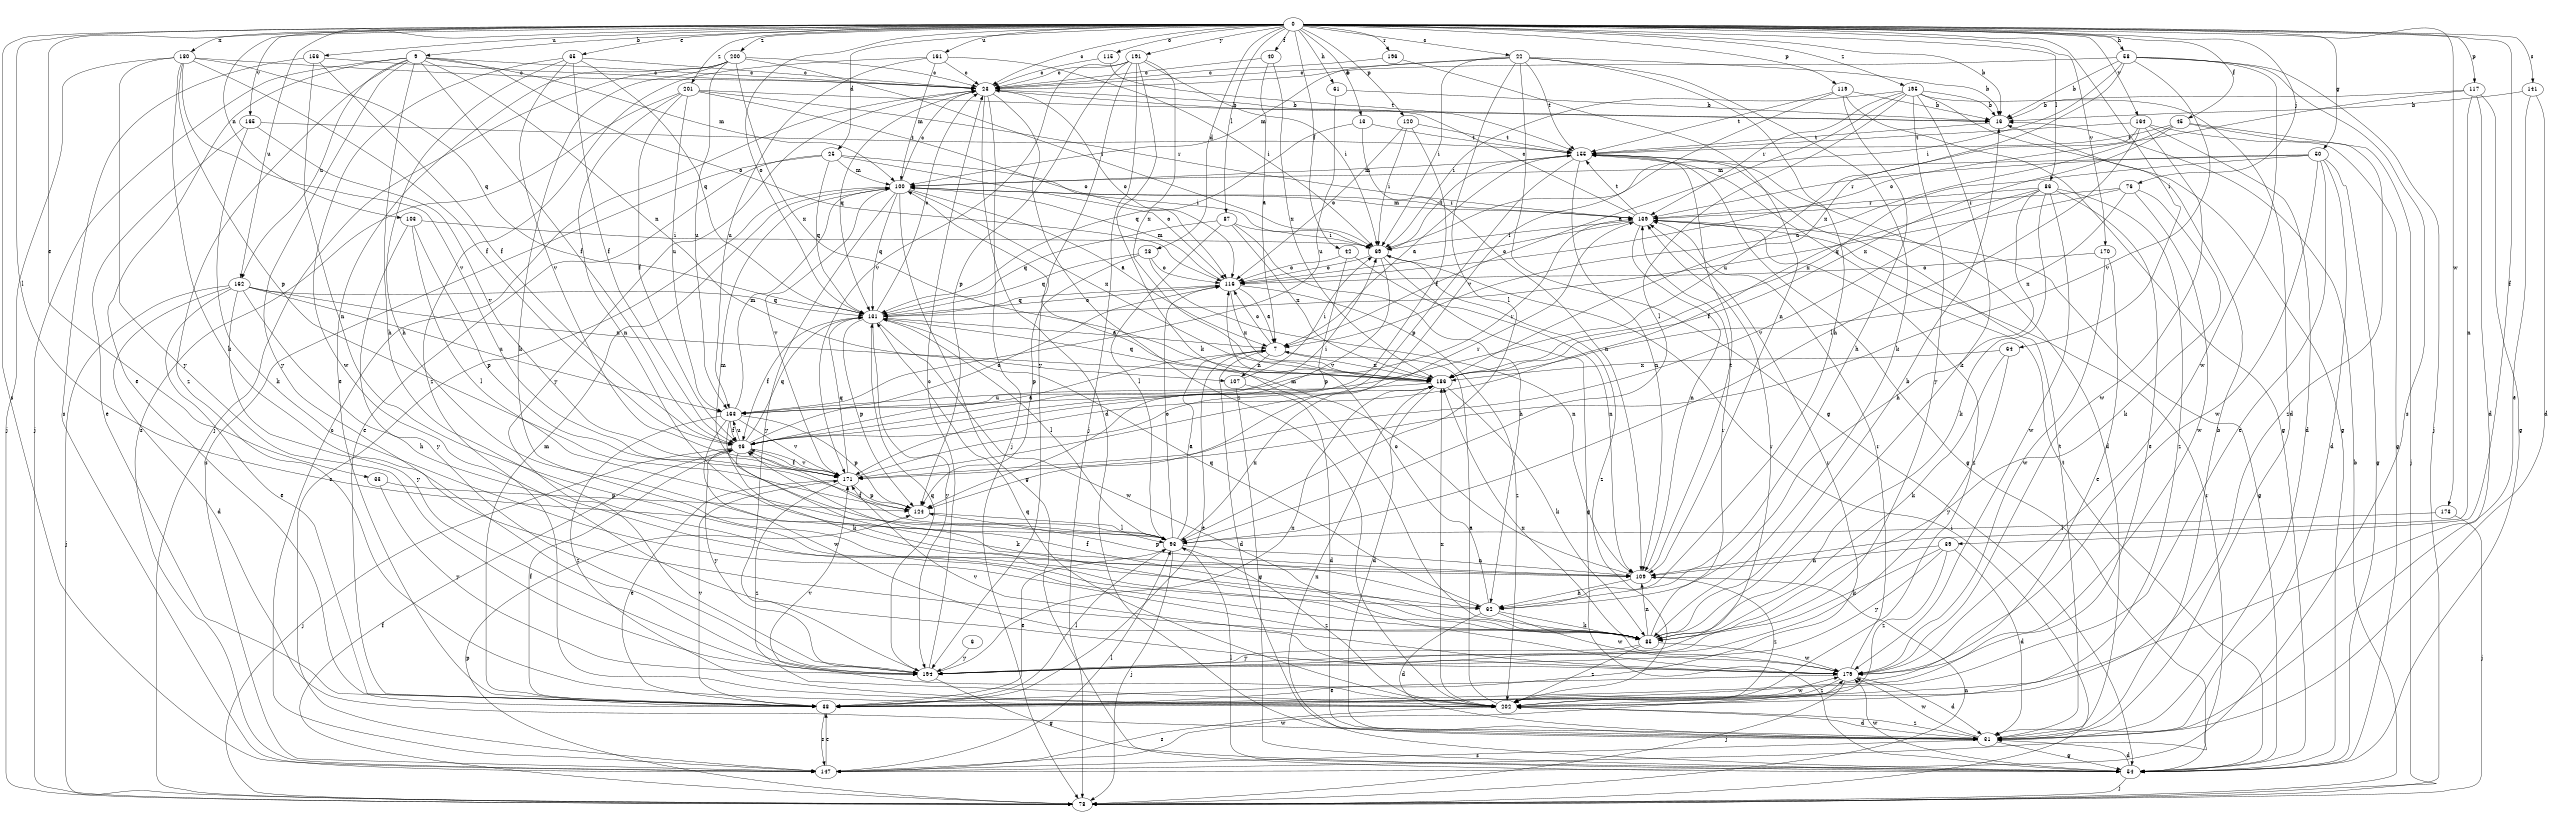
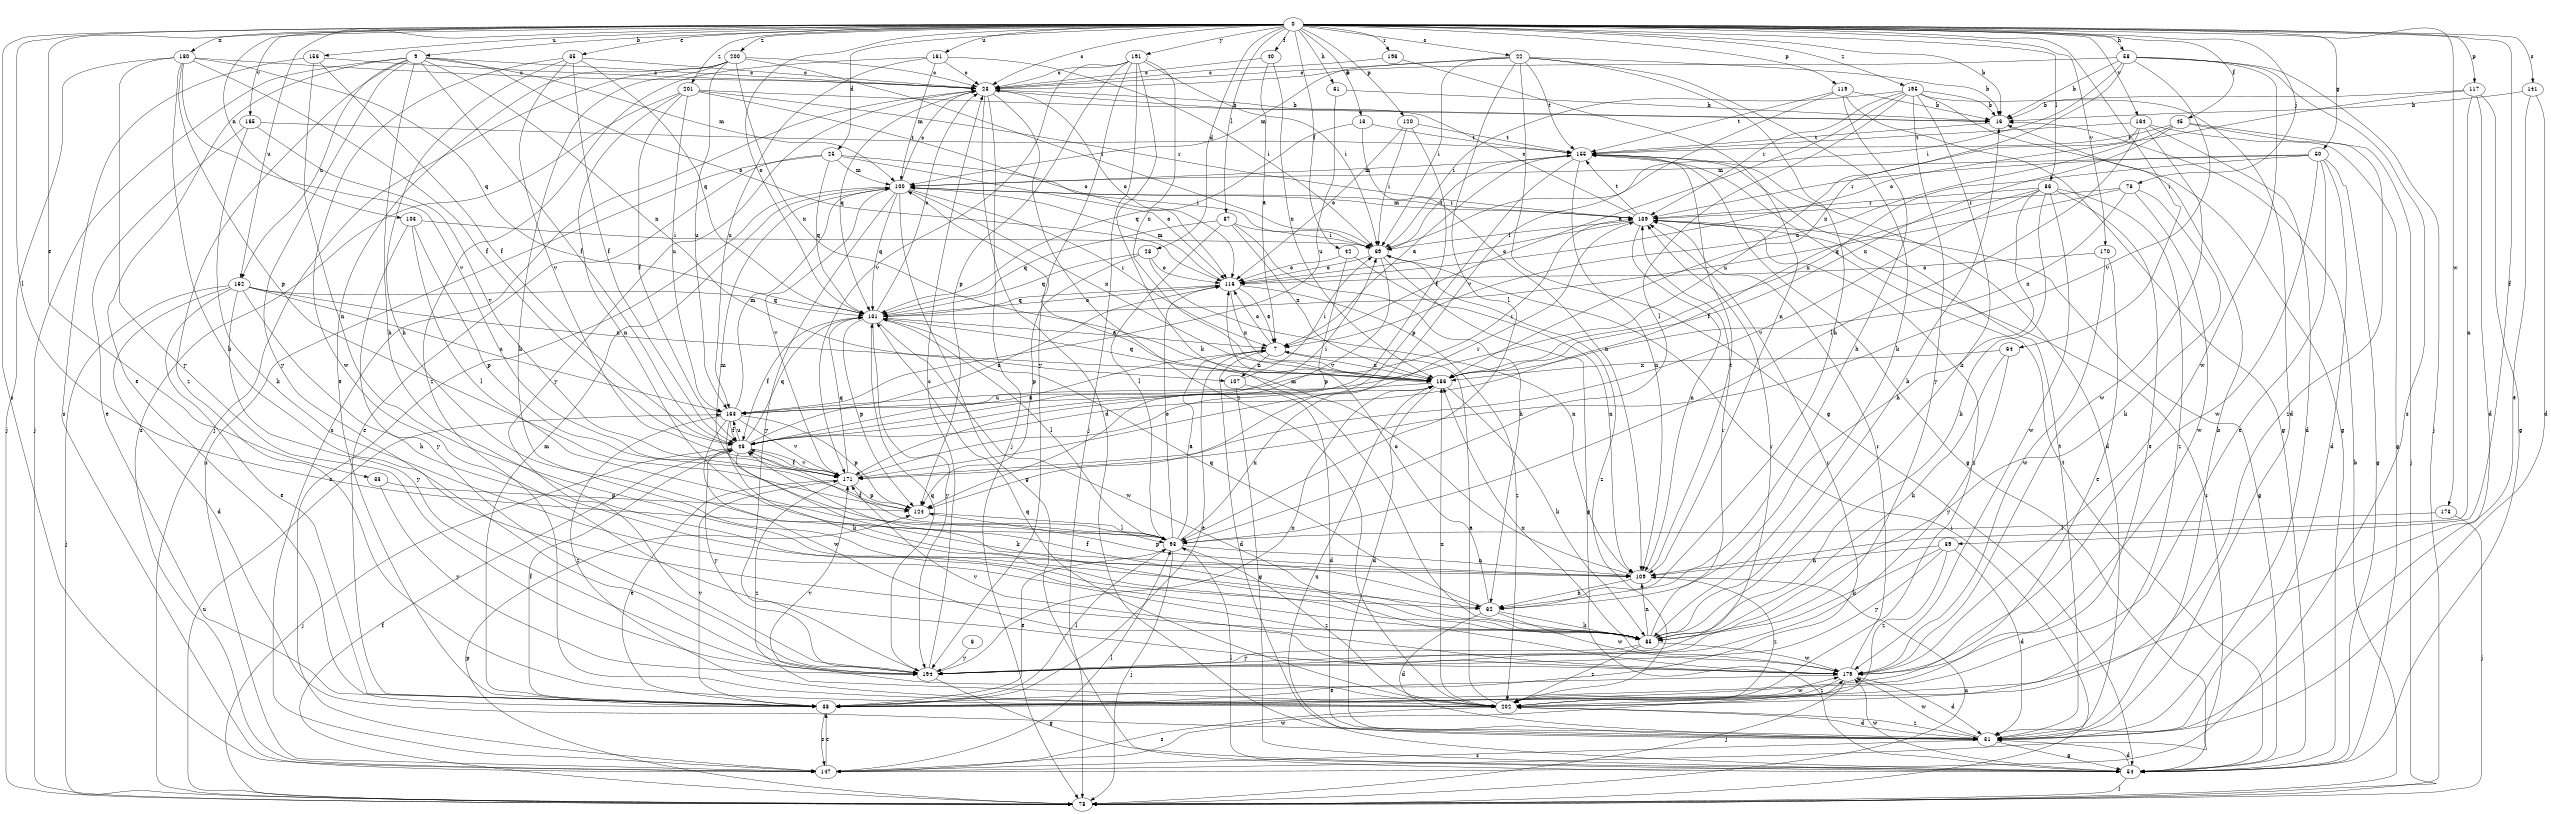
node "115": removed
edge "100" -> "7": label "a" -> "r"
edge "78" -> "163": added, label "u"
